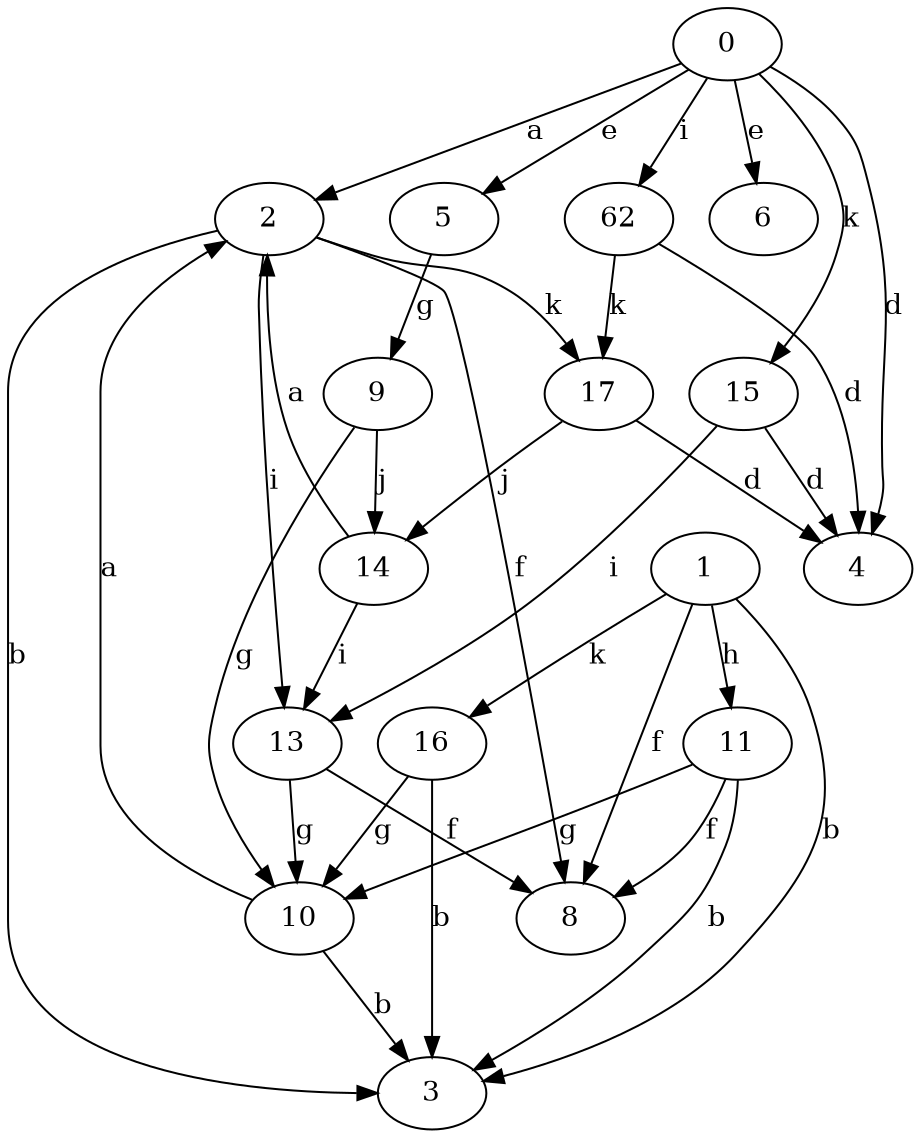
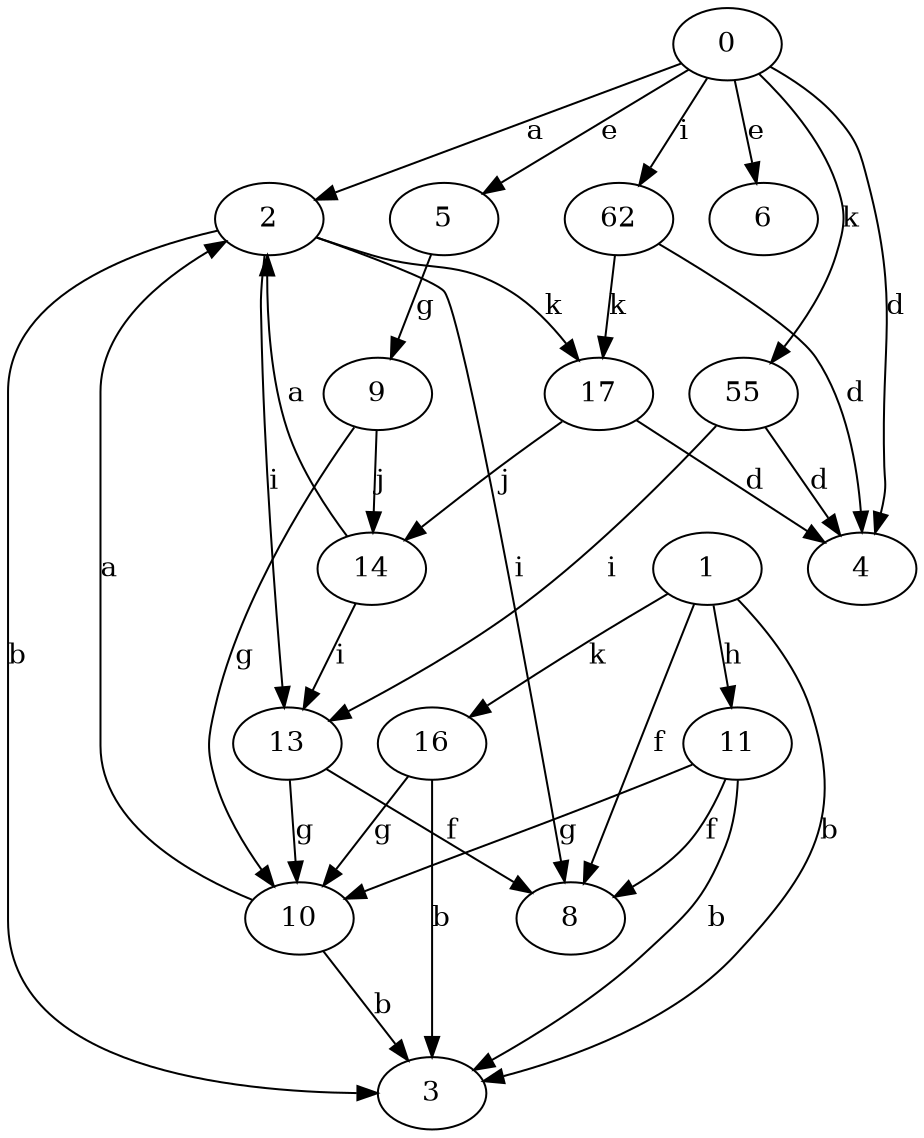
node "15": label "15" -> "55"
edge "2" -> "8": label "f" -> "i"
